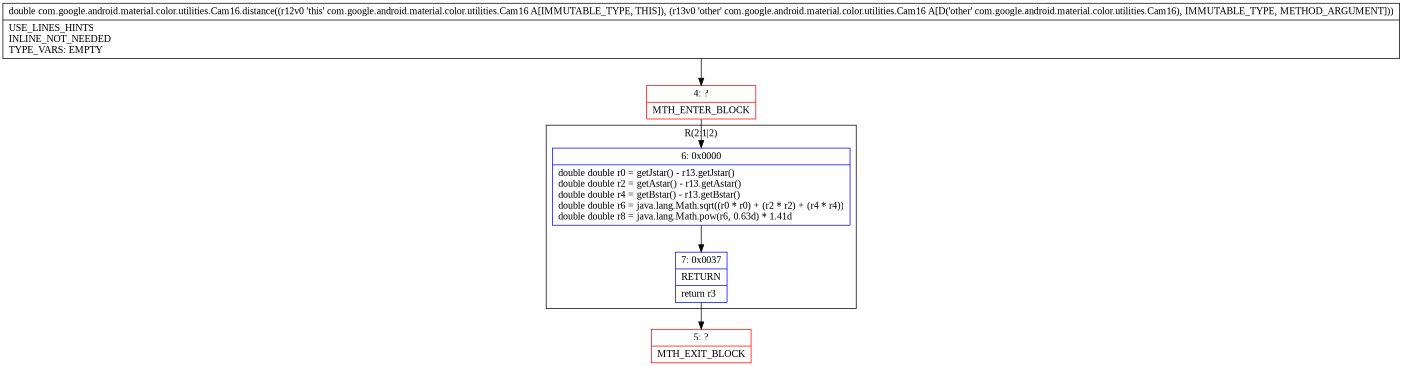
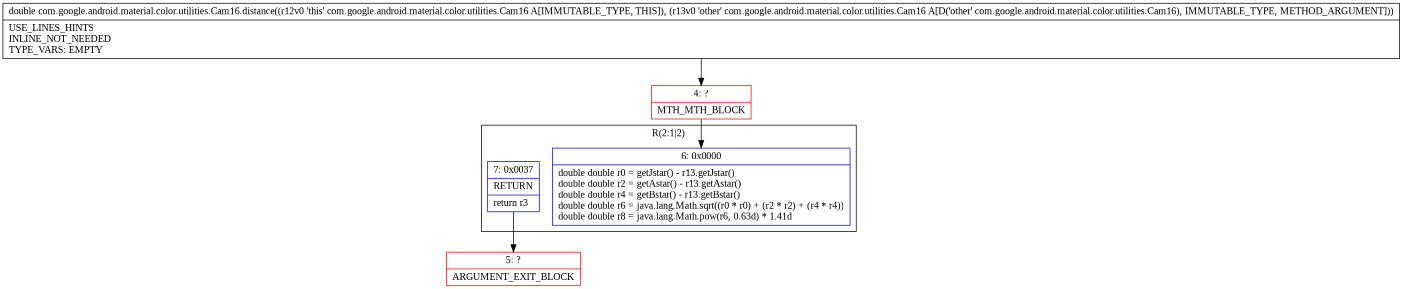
node "4: ?": text "MTH_ENTER_BLOCK" -> "MTH_MTH_BLOCK"
edge "6: 0x0000" -> "7: 0x0037": removed
node "5: ?": text "MTH_EXIT_BLOCK" -> "ARGUMENT_EXIT_BLOCK"
